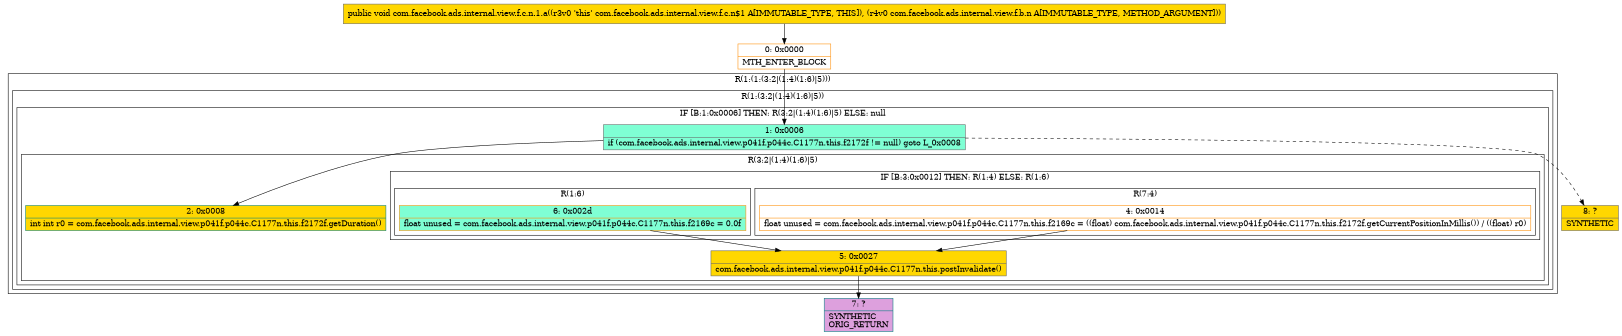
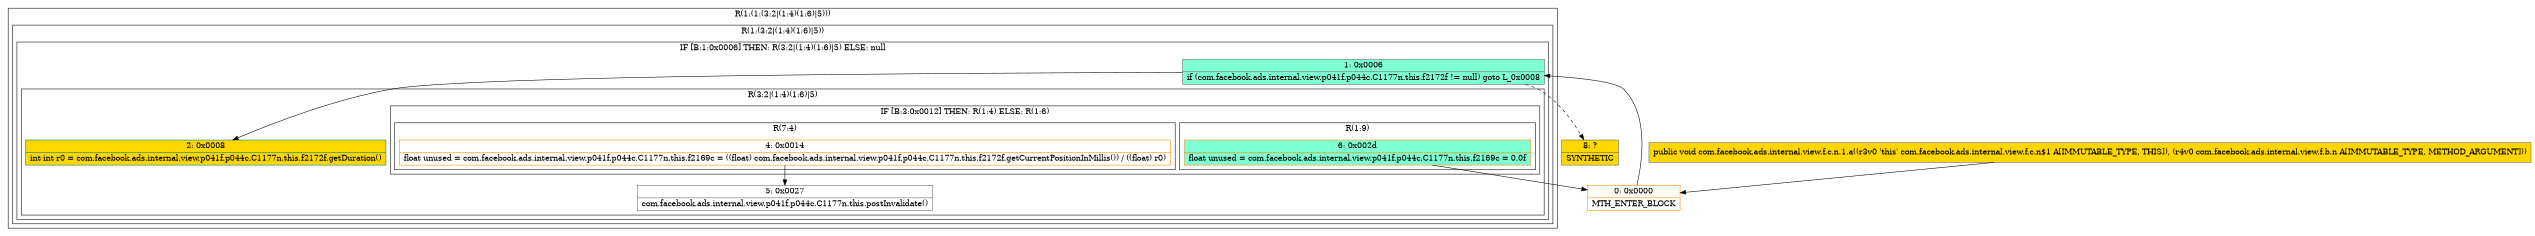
cluster "R(1:6)": label "R(1:6)" -> "R(1:9)"
edge "6: 0x002d" -> "5: 0x0027": now "6: 0x002d" -> "0: 0x0000"
node "5: 0x0027": fillcolor gold -> white
node "7: ?": removed
